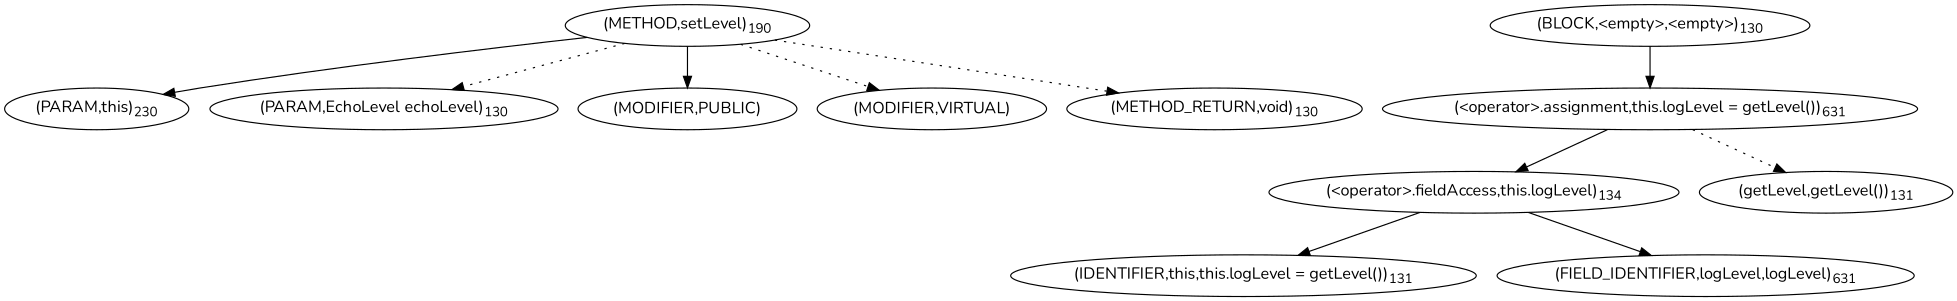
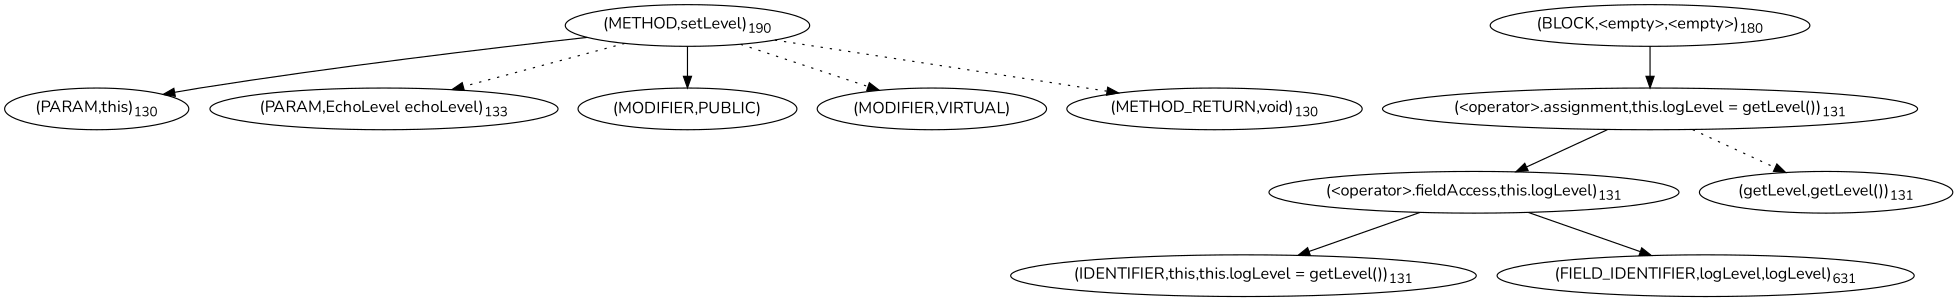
node "(BLOCK,<empty>,<empty>)": text "130" -> "180"
node "(PARAM,this)": text "230" -> "130"
node "(PARAM,EchoLevel echoLevel)": text "130" -> "133"
node "(<operator>.assignment,this.logLevel = getLevel())": text "631" -> "131"
node "(<operator>.fieldAccess,this.logLevel)": text "134" -> "131"
